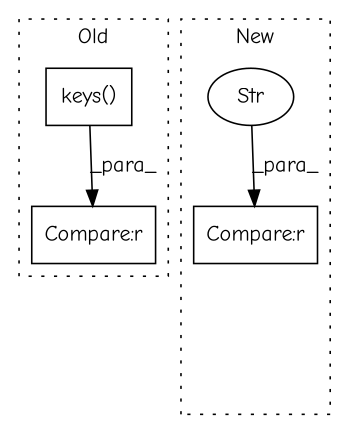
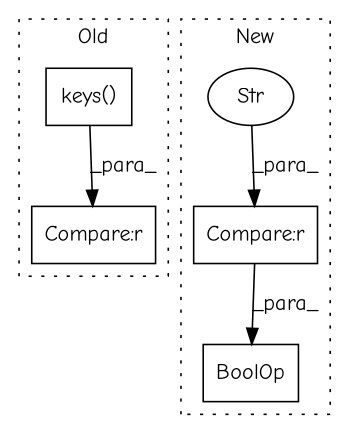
node "BoolOp": added
